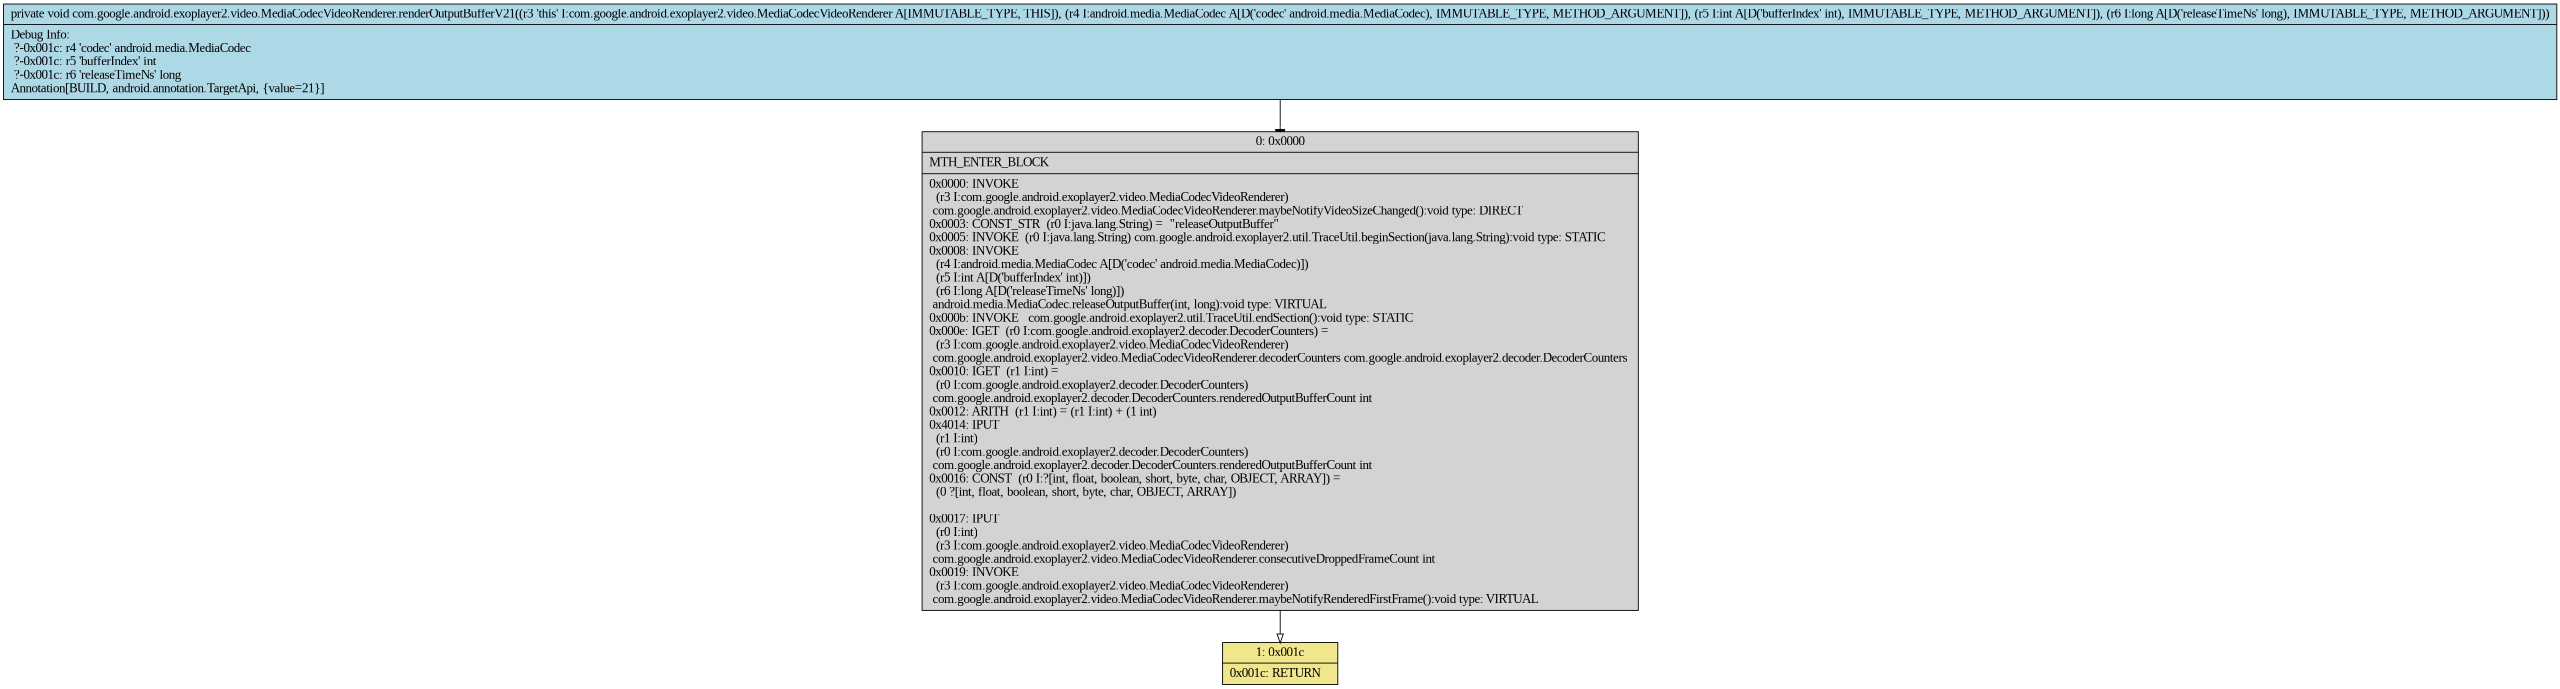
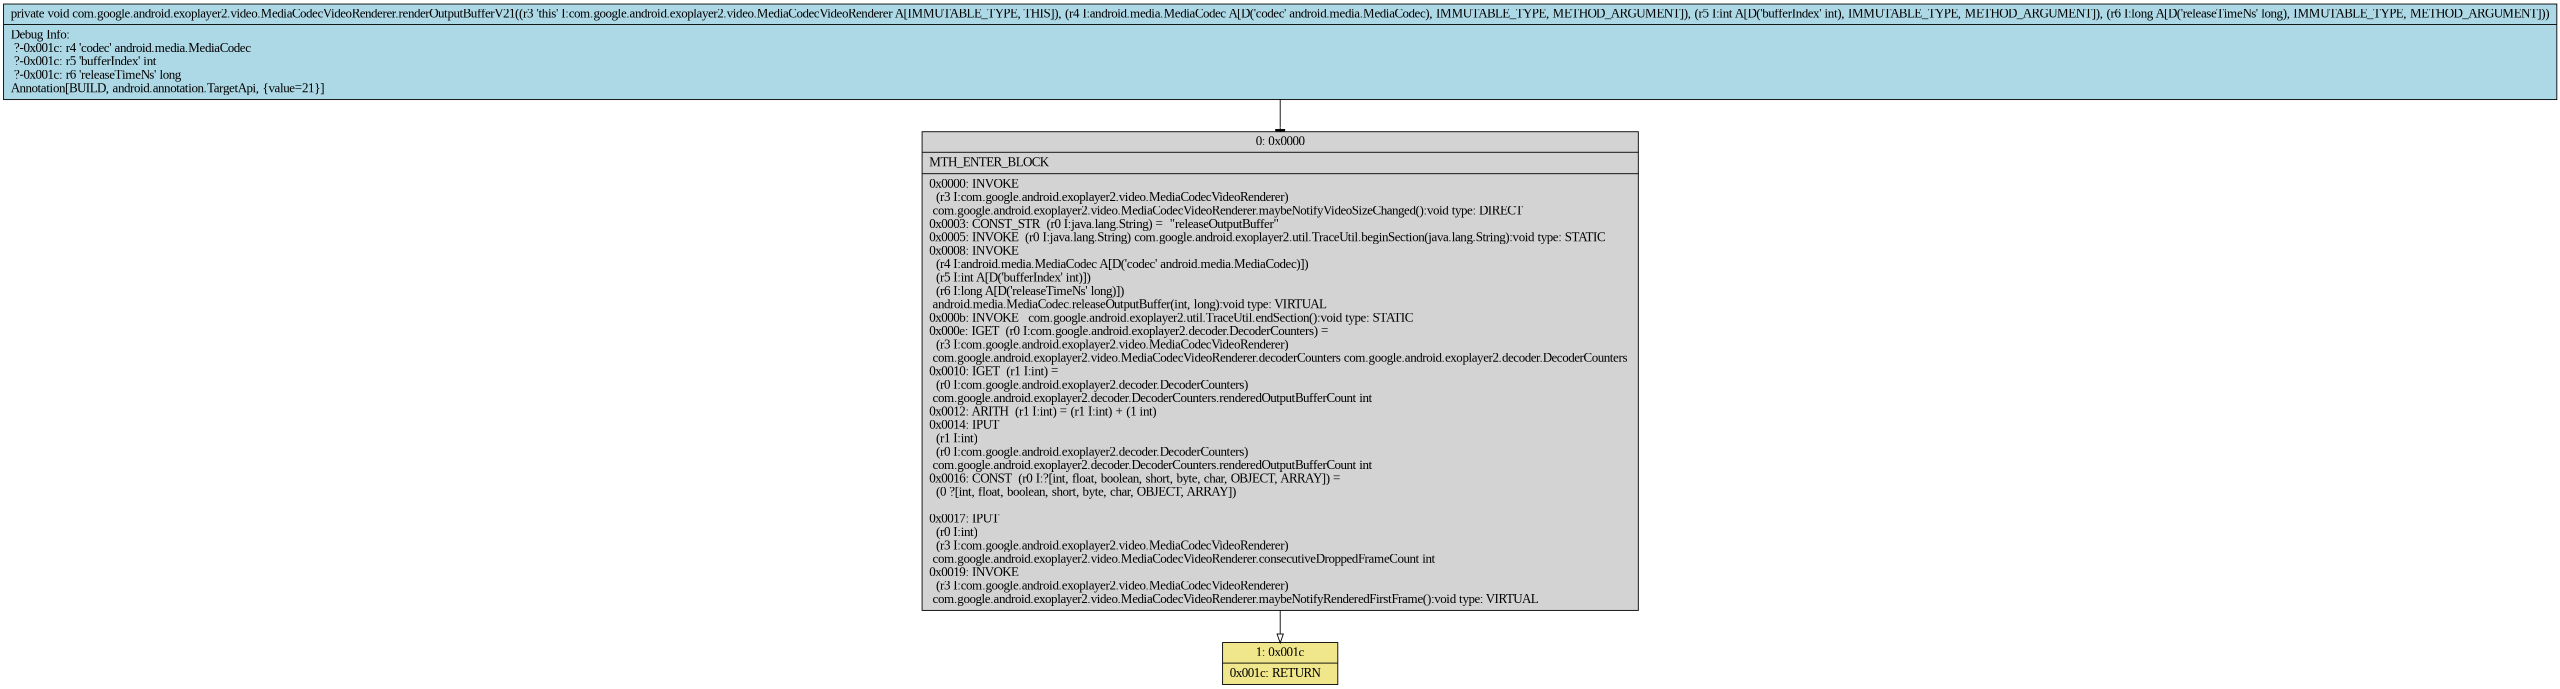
node "0: 0x0000": text "0x4014: IPUT" -> "0x0014: IPUT"
